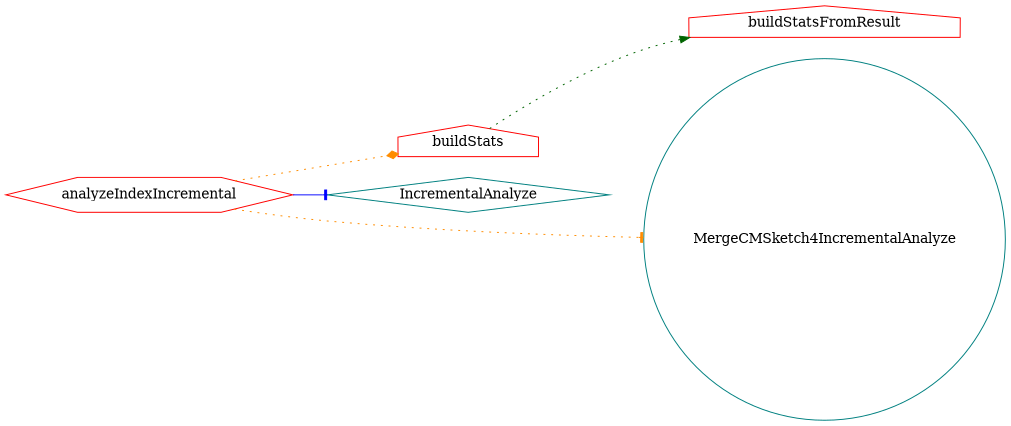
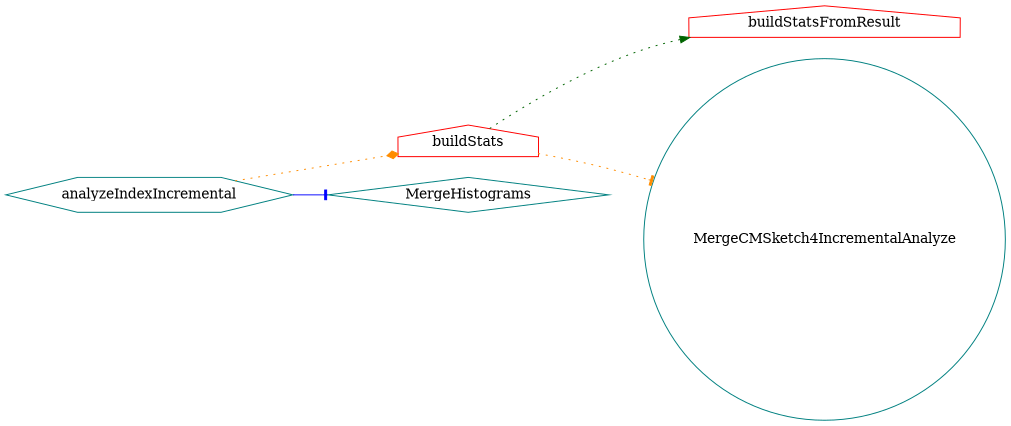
node "analyzeIndexIncremental": color red -> teal
node "IncrementalAnalyze": label "IncrementalAnalyze" -> "MergeHistograms"
edge "analyzeIndexIncremental" -> "MergeCMSketch4IncrementalAnalyze": now "buildStats" -> "MergeCMSketch4IncrementalAnalyze"
